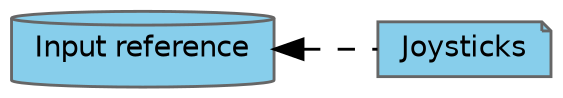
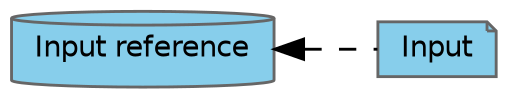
node "Joysticks": label "Joysticks" -> "Input"
